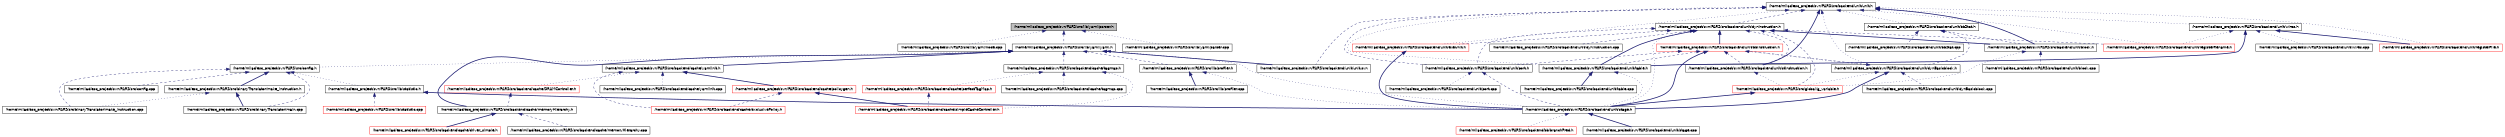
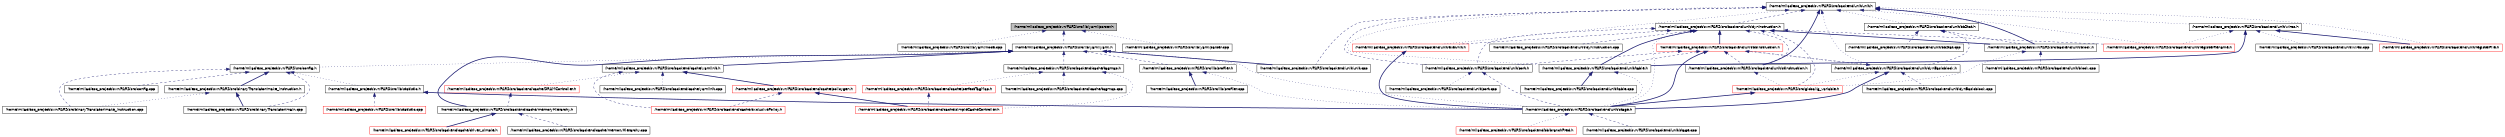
node "/home/milad/esc_project/svn/PARS/src/backend/unit/unit.svn": label "/home/milad/esc_project/svn/PARS/src/backend/unit/unit.svn" -> "/home/milad/esc_project/svn/PARS/src/backend/unit/unit.cpp"
edge "/home/milad/esc_project/svn/PARS/src/backend/unit/stage.cpp" -> "/home/milad/esc_project/svn/PARS/src/backend/unit/stage.h": style bold -> dashed
